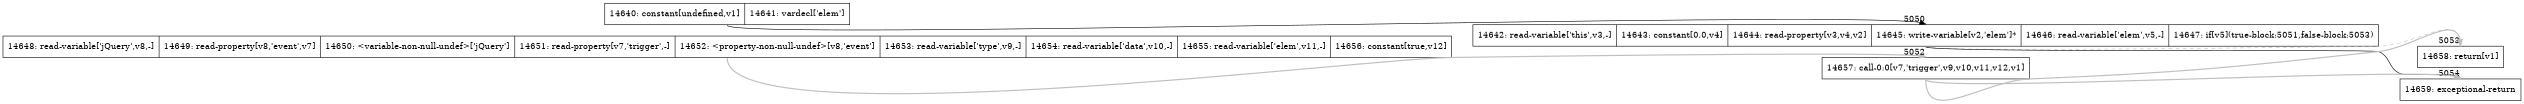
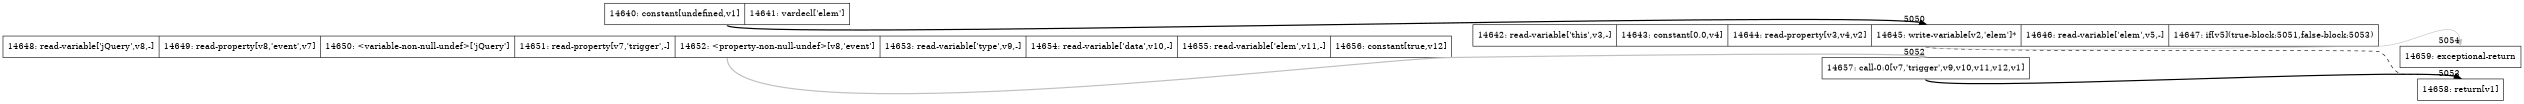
edge "14640: constant[undefined,v1]" -> "14642: read-variable['this',v3,-]": style solid -> bold
edge "14642: read-variable['this',v3,-]" -> "14658: return[v1]": color gray -> black
edge "14642: read-variable['this',v3,-]" -> "14659: exceptional-return": color black -> gray
edge "14657: call-0:0[v7,'trigger',v9,v10,v11,v12,v1]" -> "14658: return[v1]": color gray -> black
edge "14657: call-0:0[v7,'trigger',v9,v10,v11,v12,v1]" -> "14659: exceptional-return": removed
